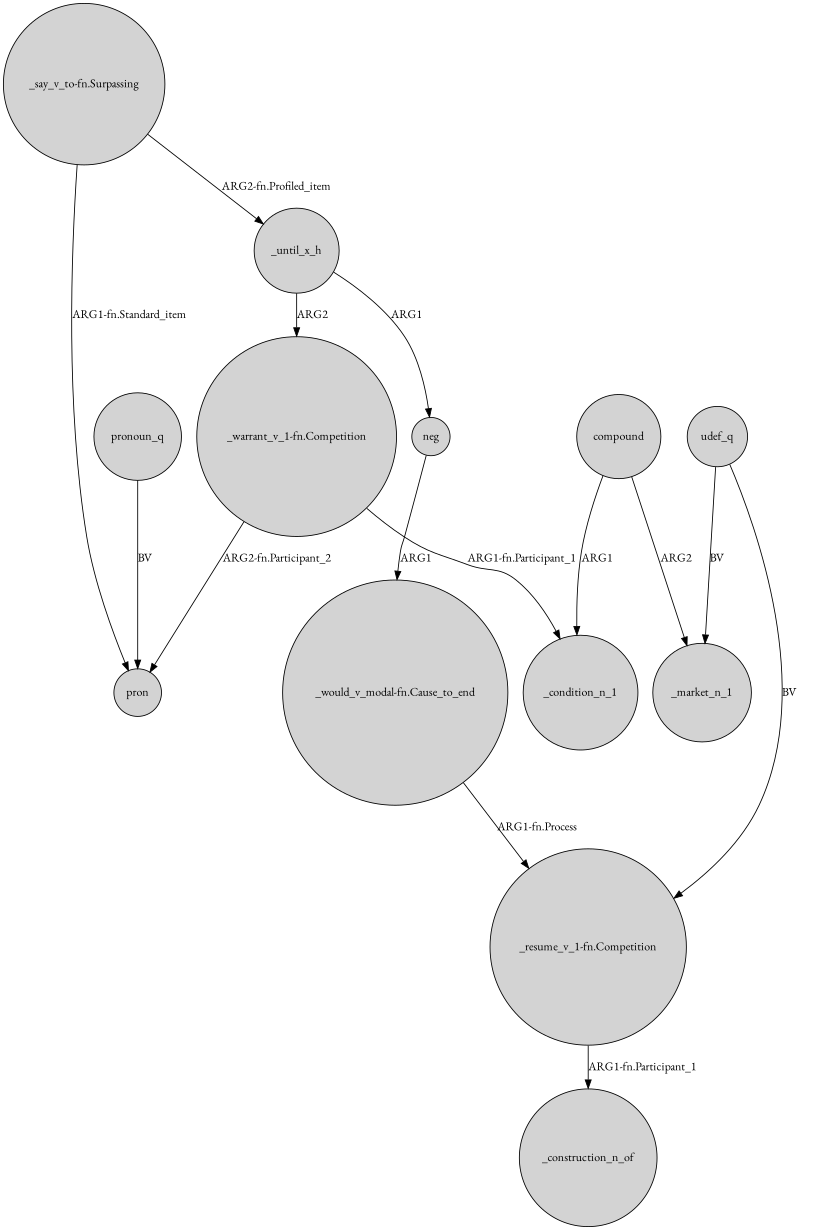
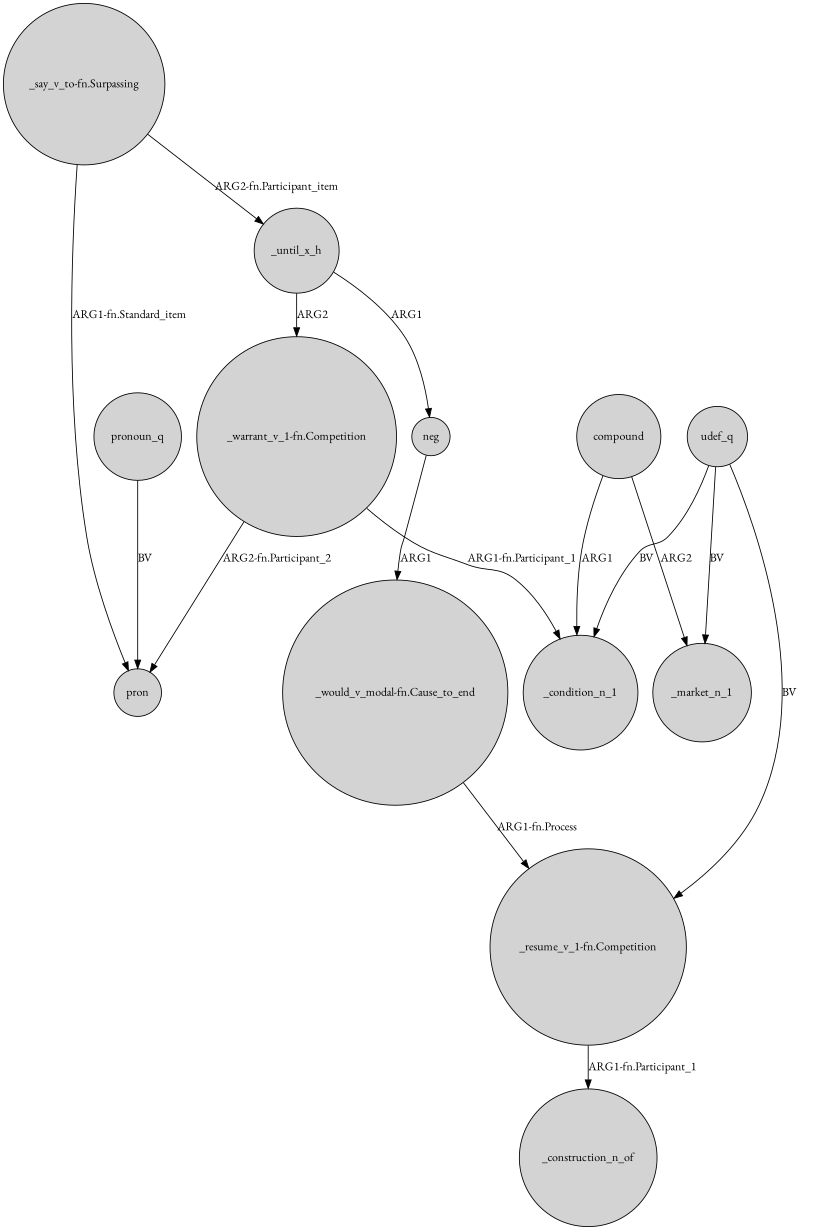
edge "_say_v_to-fn.Surpassing" -> "_until_x_h": label "ARG2-fn.Profiled_item" -> "ARG2-fn.Participant_item"
edge "udef_q" -> "_condition_n_1": added, label "BV"
